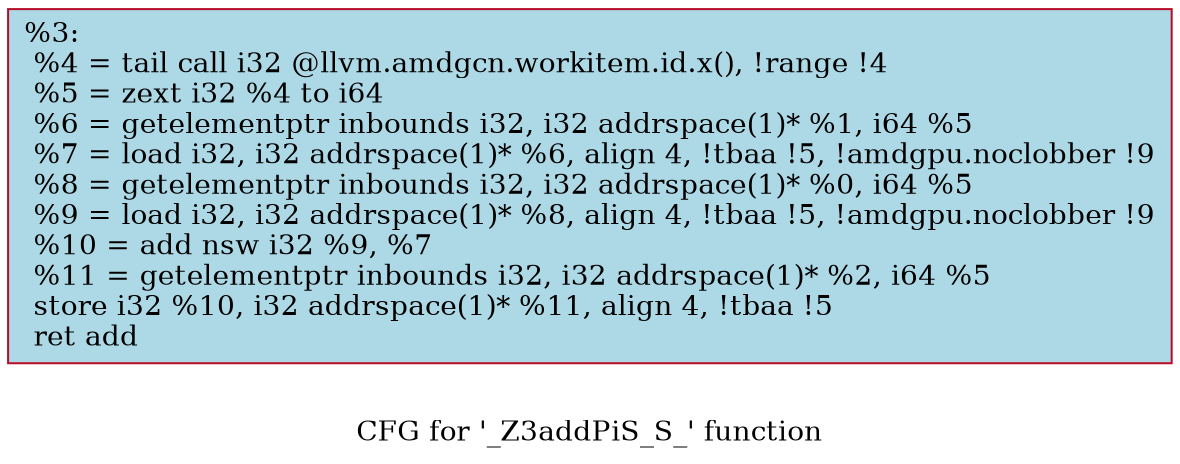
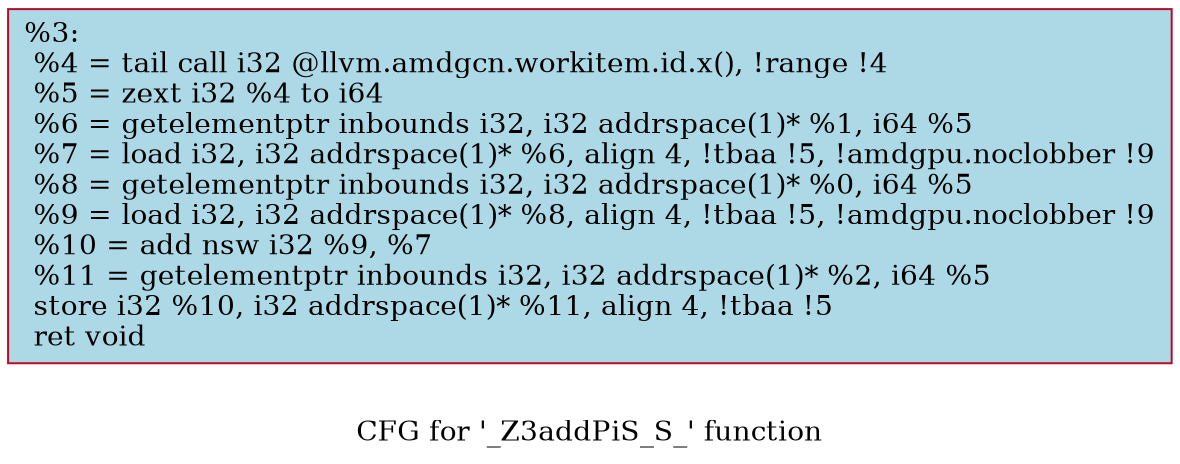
node "%3:": text "ret add" -> "ret void"
